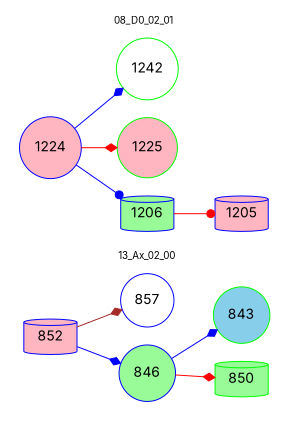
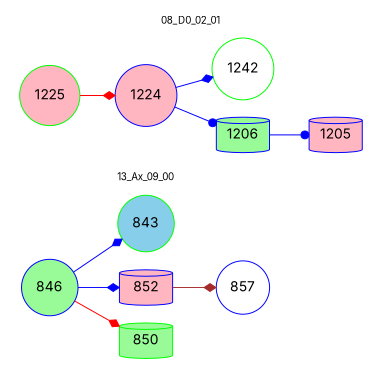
edge "1224" -> "1225": reversed
edge "1206" -> "1205": color red -> blue
cluster "13_Ax_02_00": label "13_Ax_02_00" -> "13_Ax_09_00"
edge "852" -> "846": reversed
